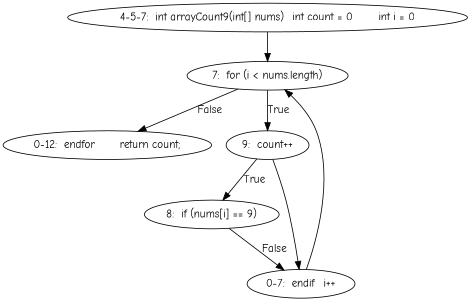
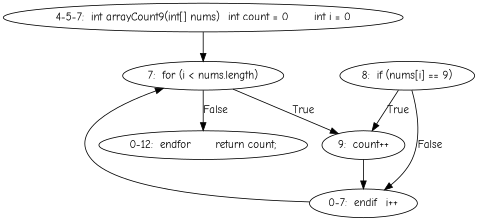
edge "9:  count++" -> "8:  if (nums[i] == 9)": reversed
